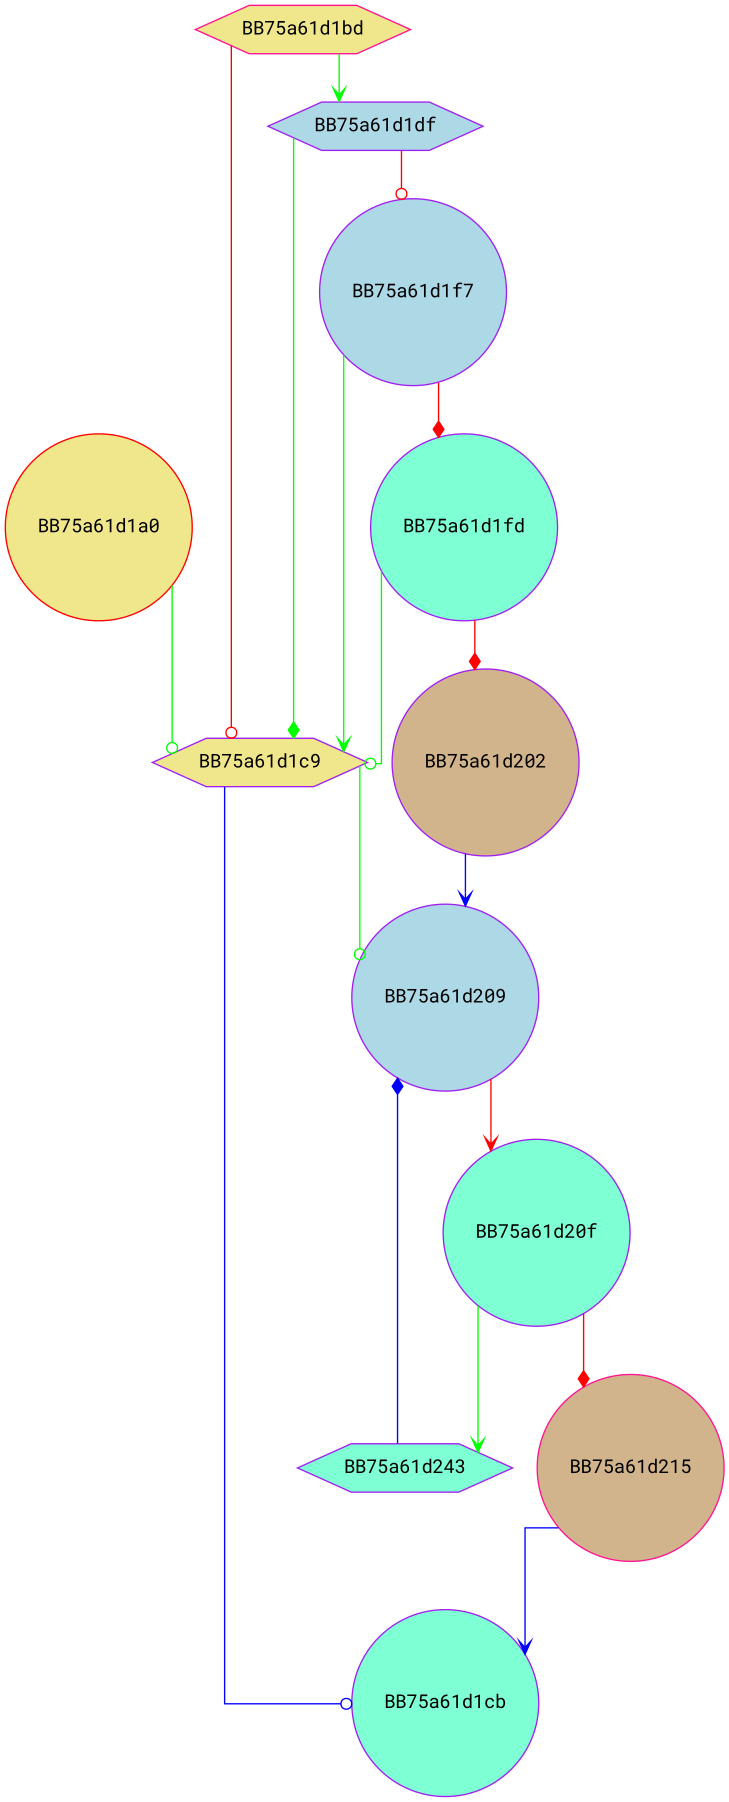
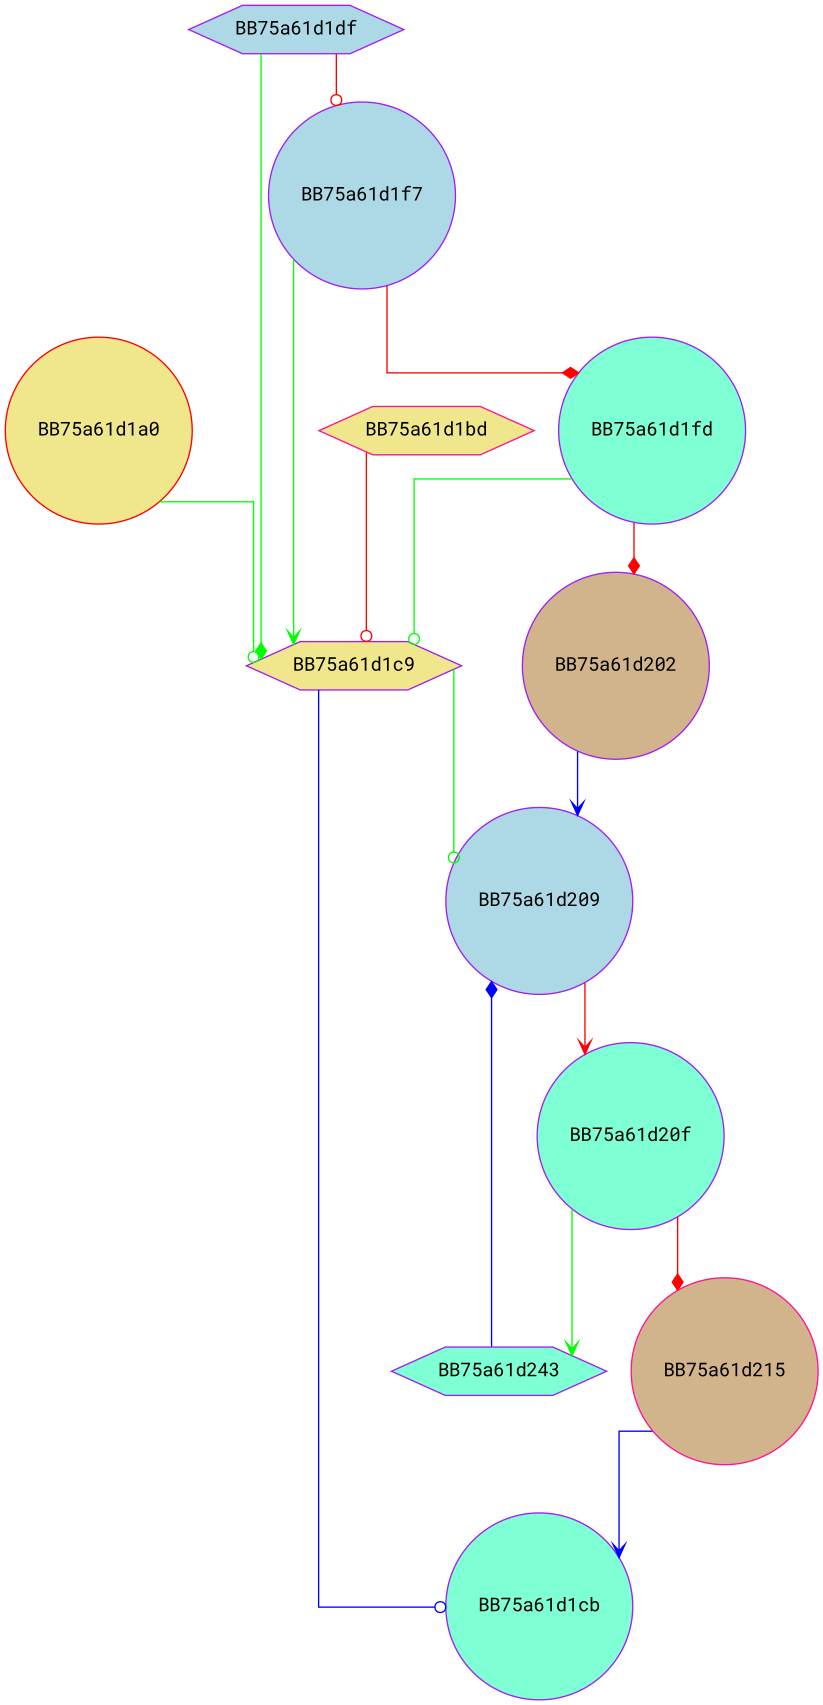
edge "BB75a61d1bd" -> "BB75a61d1df": removed
